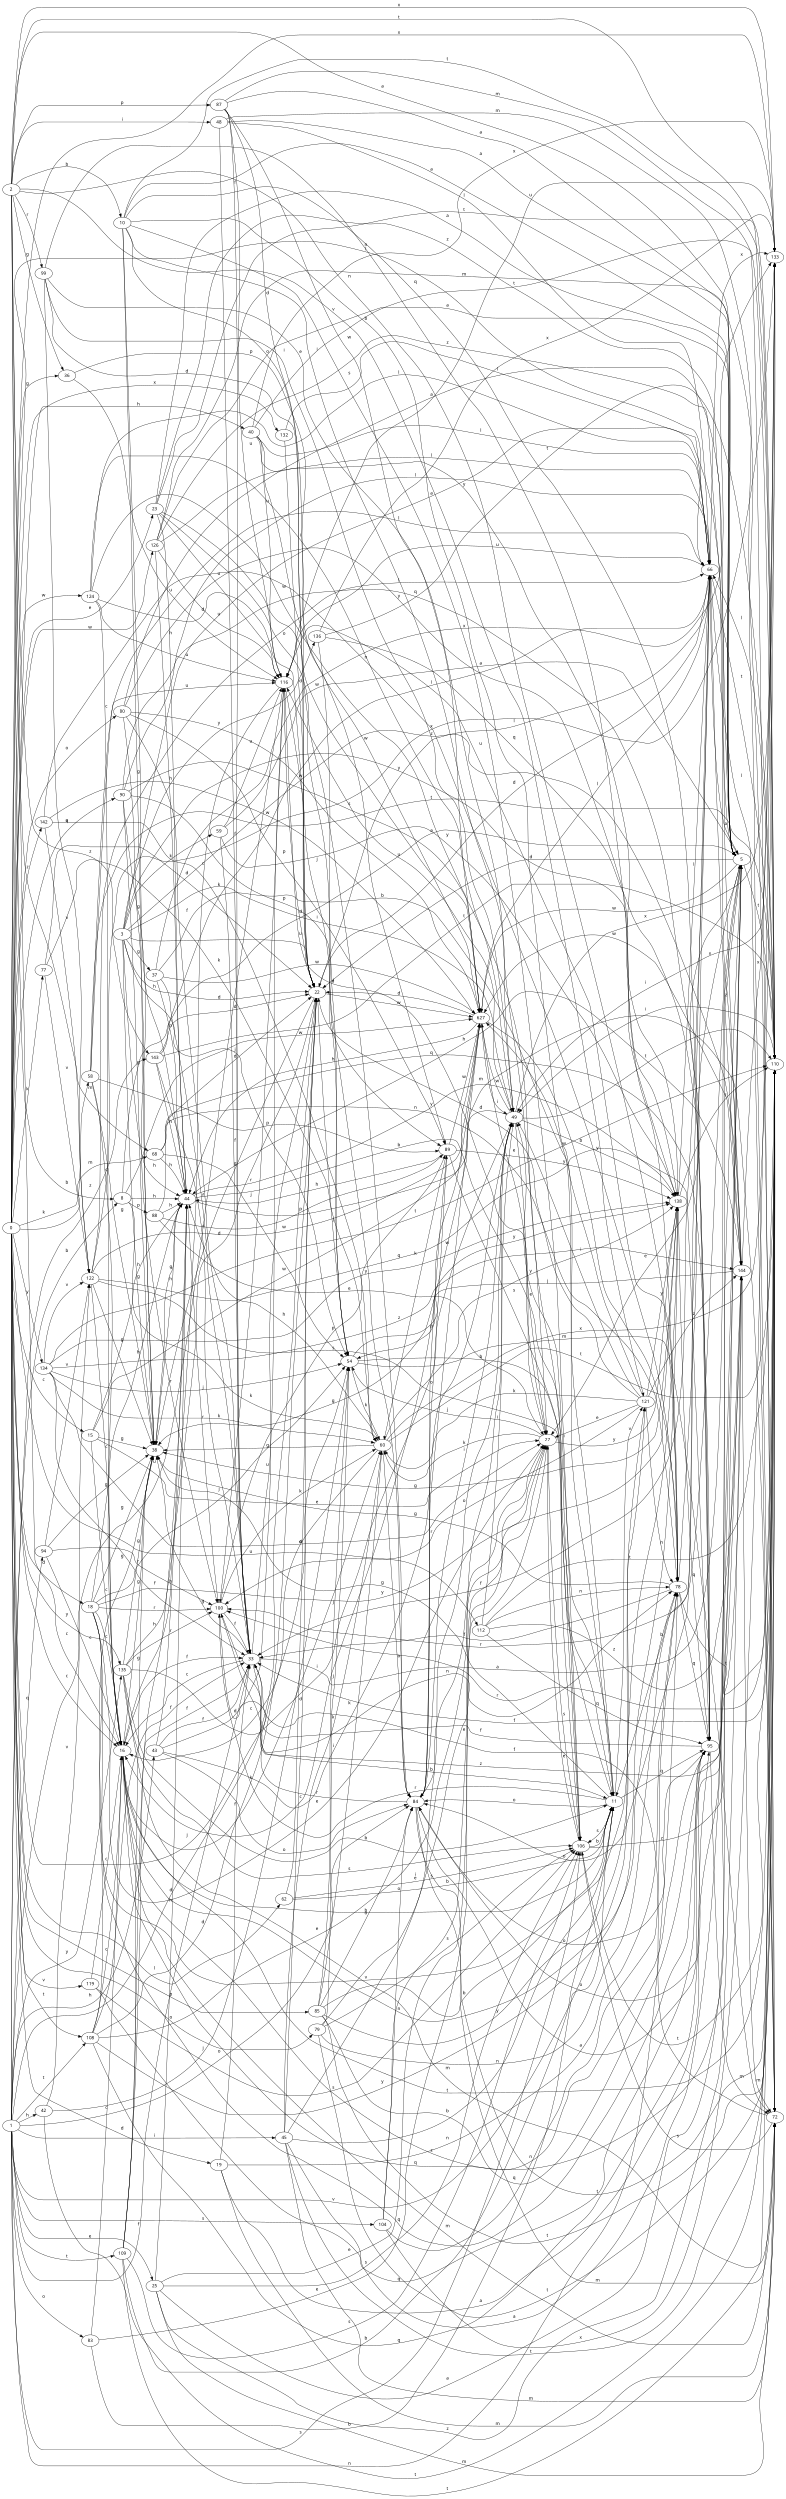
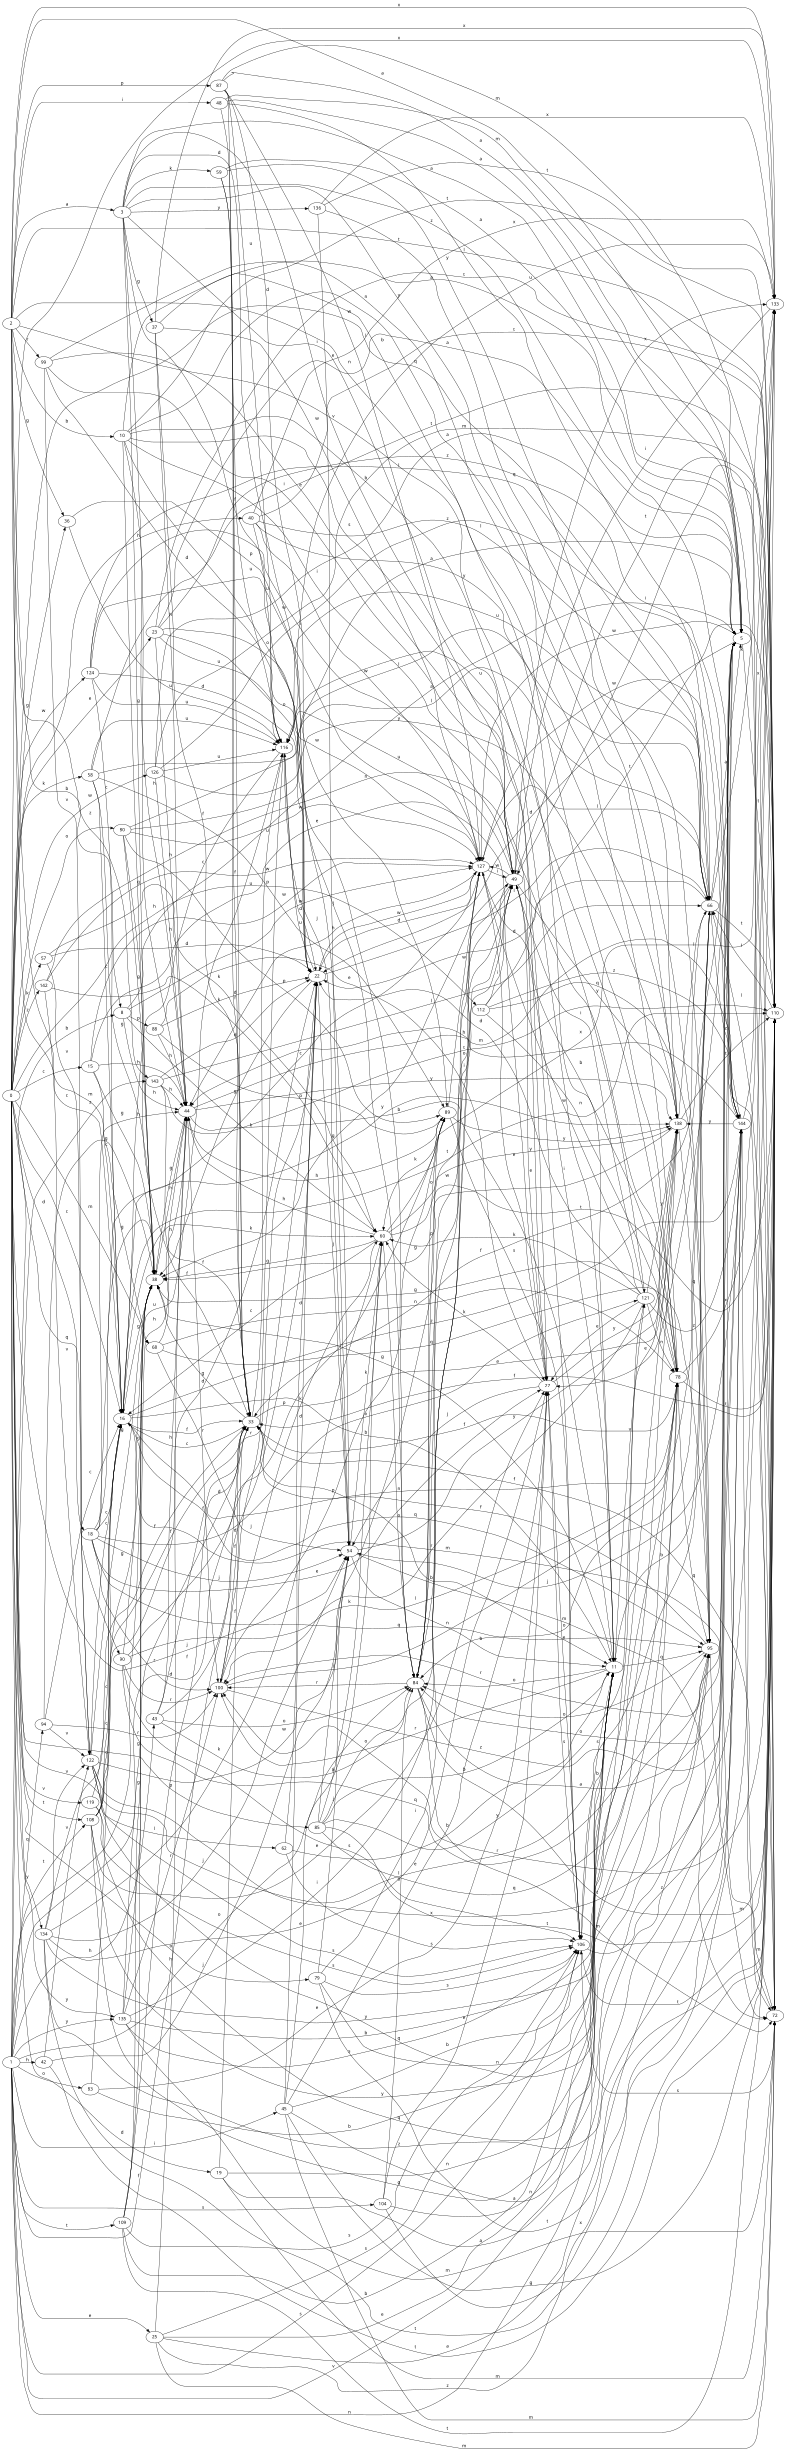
edge "2" -> "3": added, label "a"
node "132": removed
node "77": label "77" -> "57"
node "627": label "627" -> "127"
edge "144" -> "138": added, label "y"
edge "78" -> "5": now "78" -> "133"
edge "25" -> "27": now "25" -> "11"
edge "45" -> "110": label "t" -> "g"
